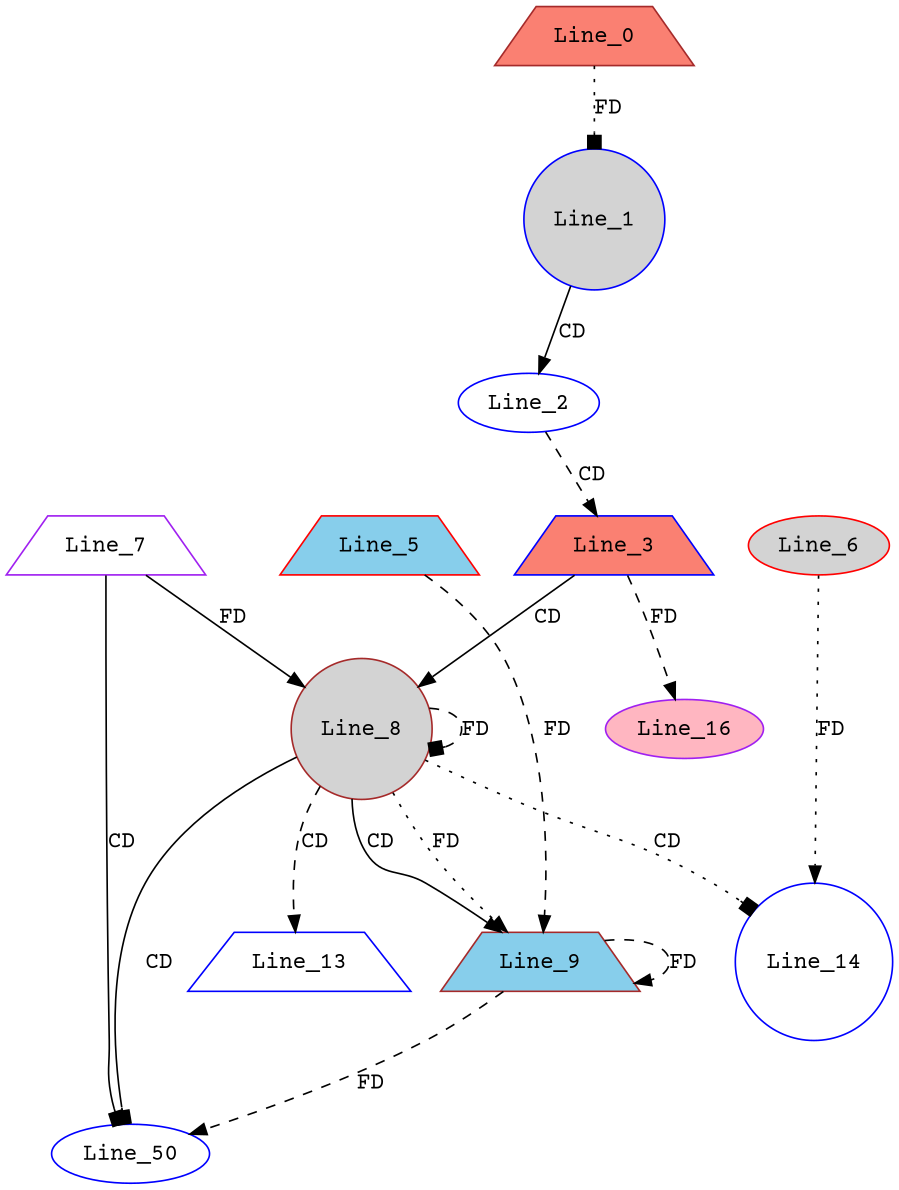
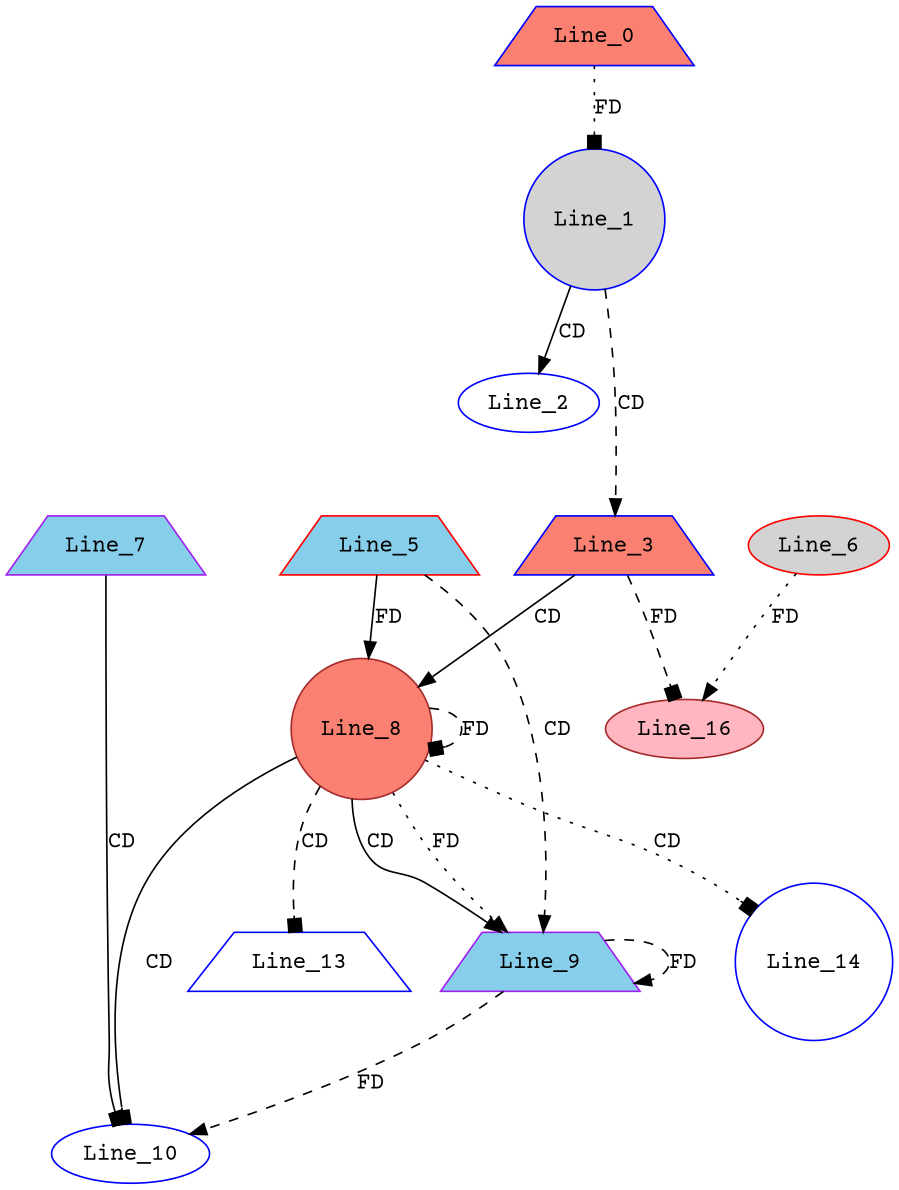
node "Line_0": color brown -> blue
edge "Line_2" -> "Line_3": now "Line_1" -> "Line_3"
node "Line_7": fillcolor white -> skyblue
edge "Line_7" -> "Line_8": now "Line_5" -> "Line_8"
edge "Line_3" -> "Line_16": arrowhead normal -> box
edge "Line_6" -> "Line_14": now "Line_6" -> "Line_16"
node "Line_8": fillcolor lightgrey -> salmon
edge "Line_5" -> "Line_9": label "FD" -> "CD"
node "Line_16": color purple -> brown
edge "Line_8" -> "Line_13": arrowhead normal -> box
node "Line_9": color brown -> purple
node "Line_50": label "Line_50" -> "Line_10"
